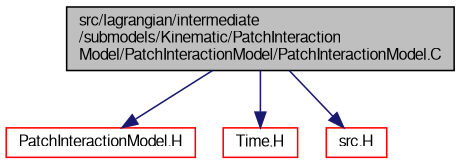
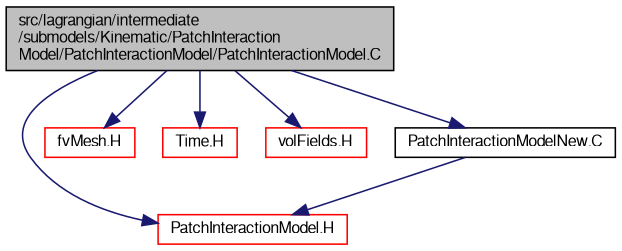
node "fvMesh.H": added
node "src.H": label "src.H" -> "volFields.H"
node "PatchInteractionModelNew.C": added
